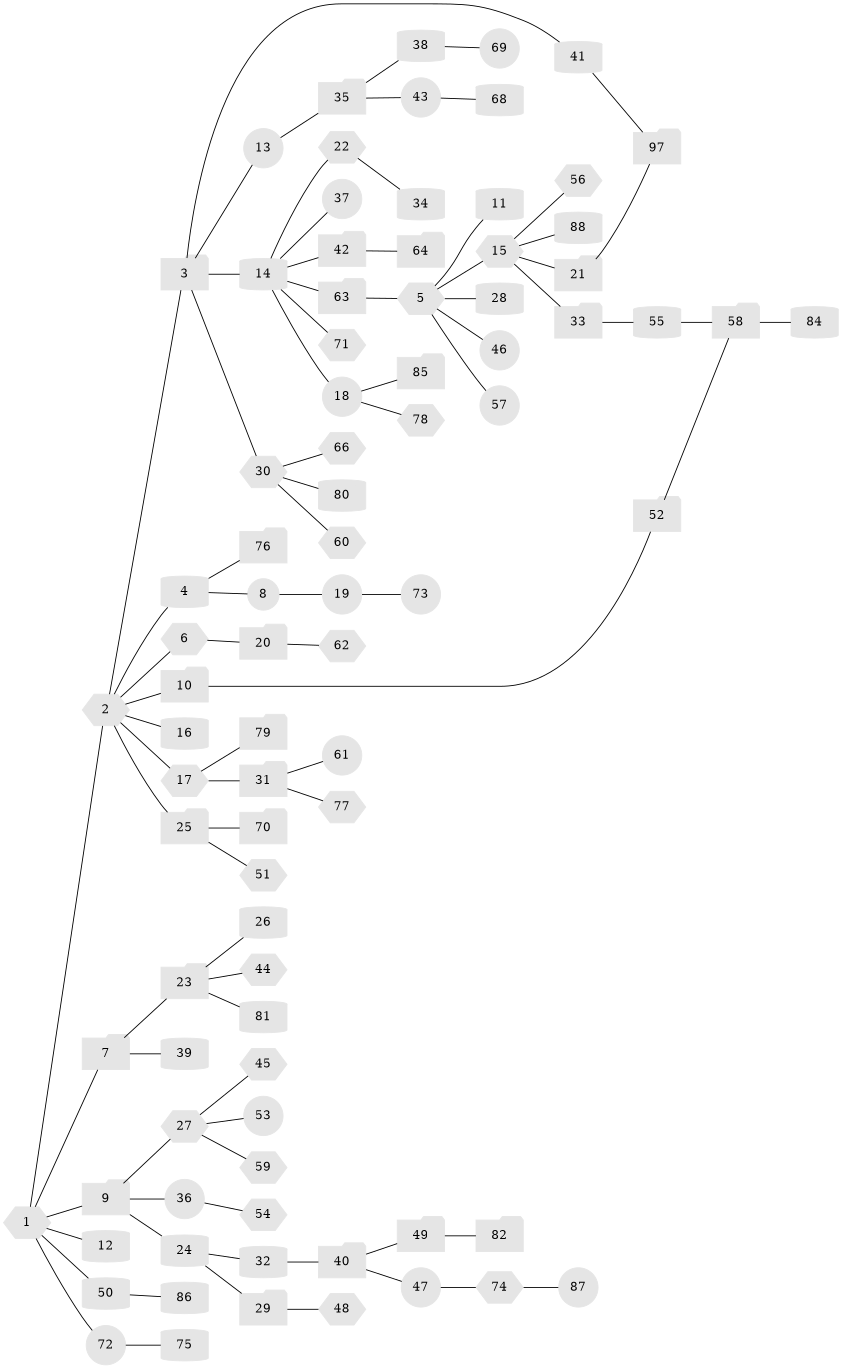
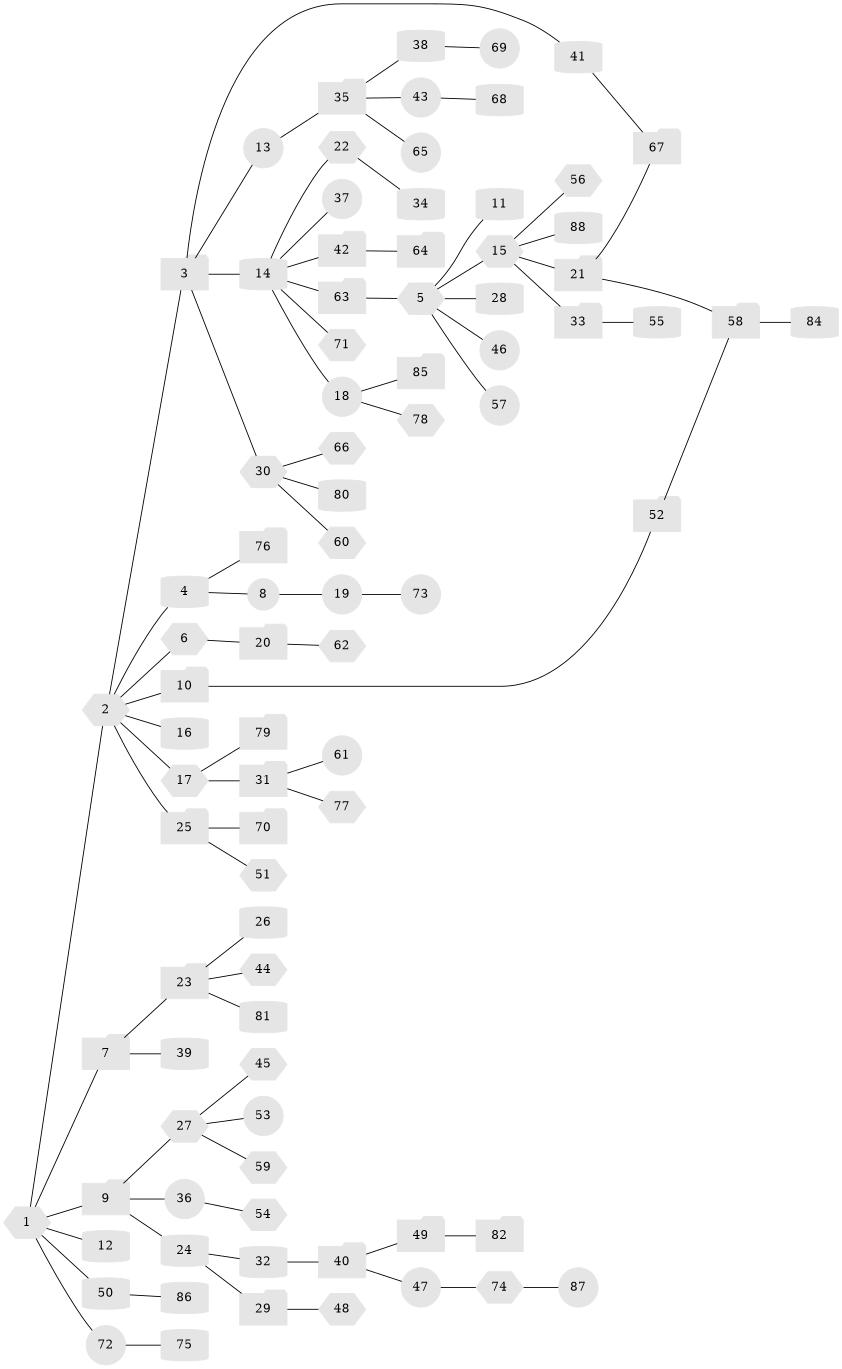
node "97": label "97" -> "67"
node "65": added
edge "55" -- "58": now "21" -- "58"
